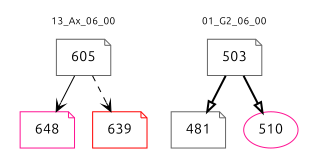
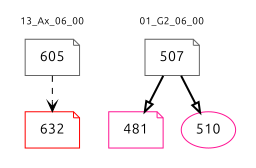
node "503": label "503" -> "507"
node "648": removed
node "639": label "639" -> "632"
node "481": color gray40 -> deeppink
